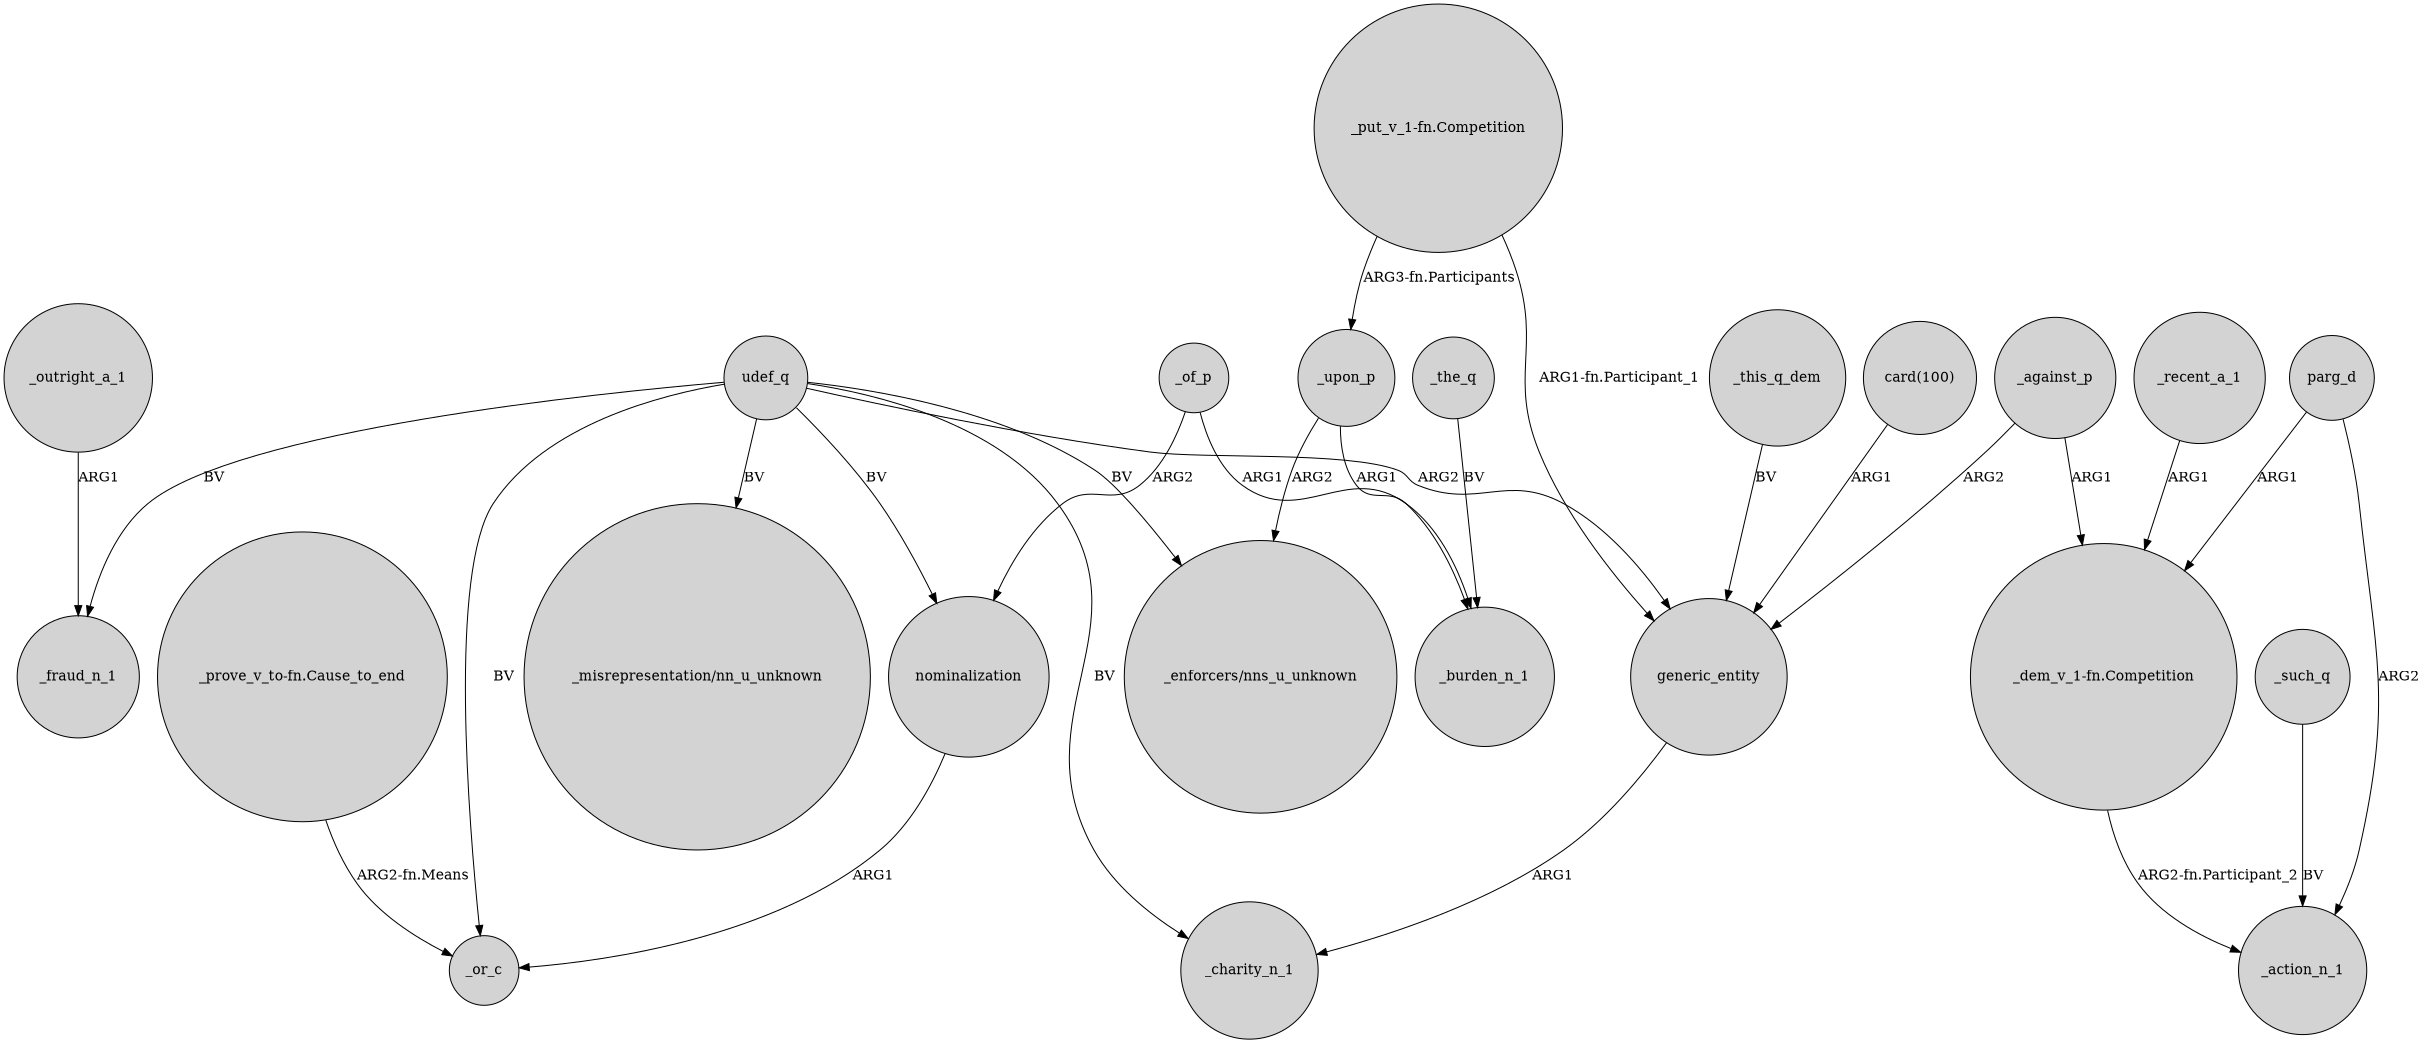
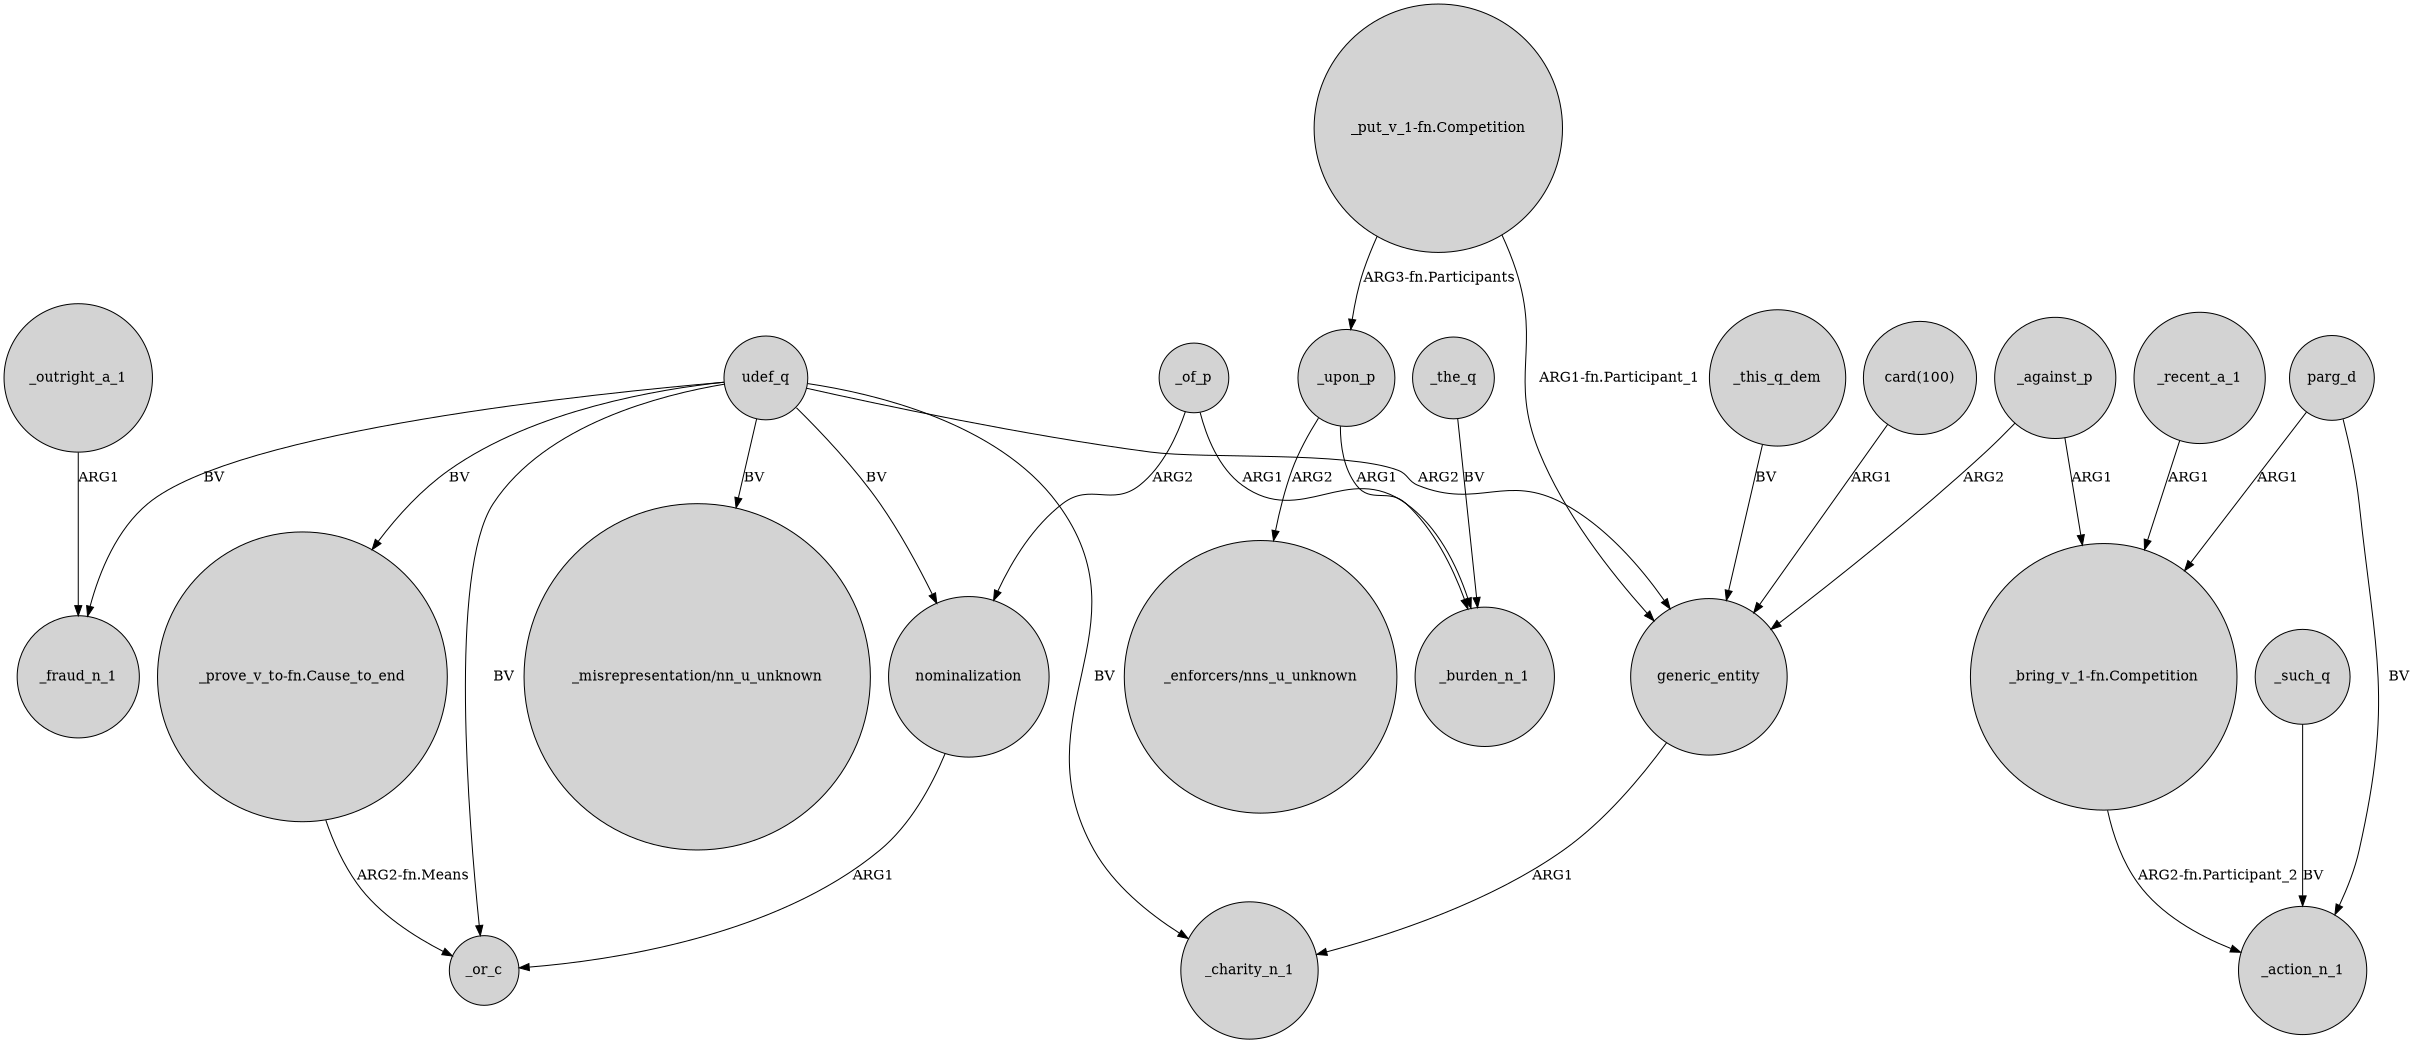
edge "udef_q" -> "_enforcers/nns_u_unknown": now "udef_q" -> "_prove_v_to-fn.Cause_to_end"
node "_dem_v_1-fn.Competition": label "_dem_v_1-fn.Competition" -> "_bring_v_1-fn.Competition"
edge "parg_d" -> "_action_n_1": label "ARG2" -> "BV"
